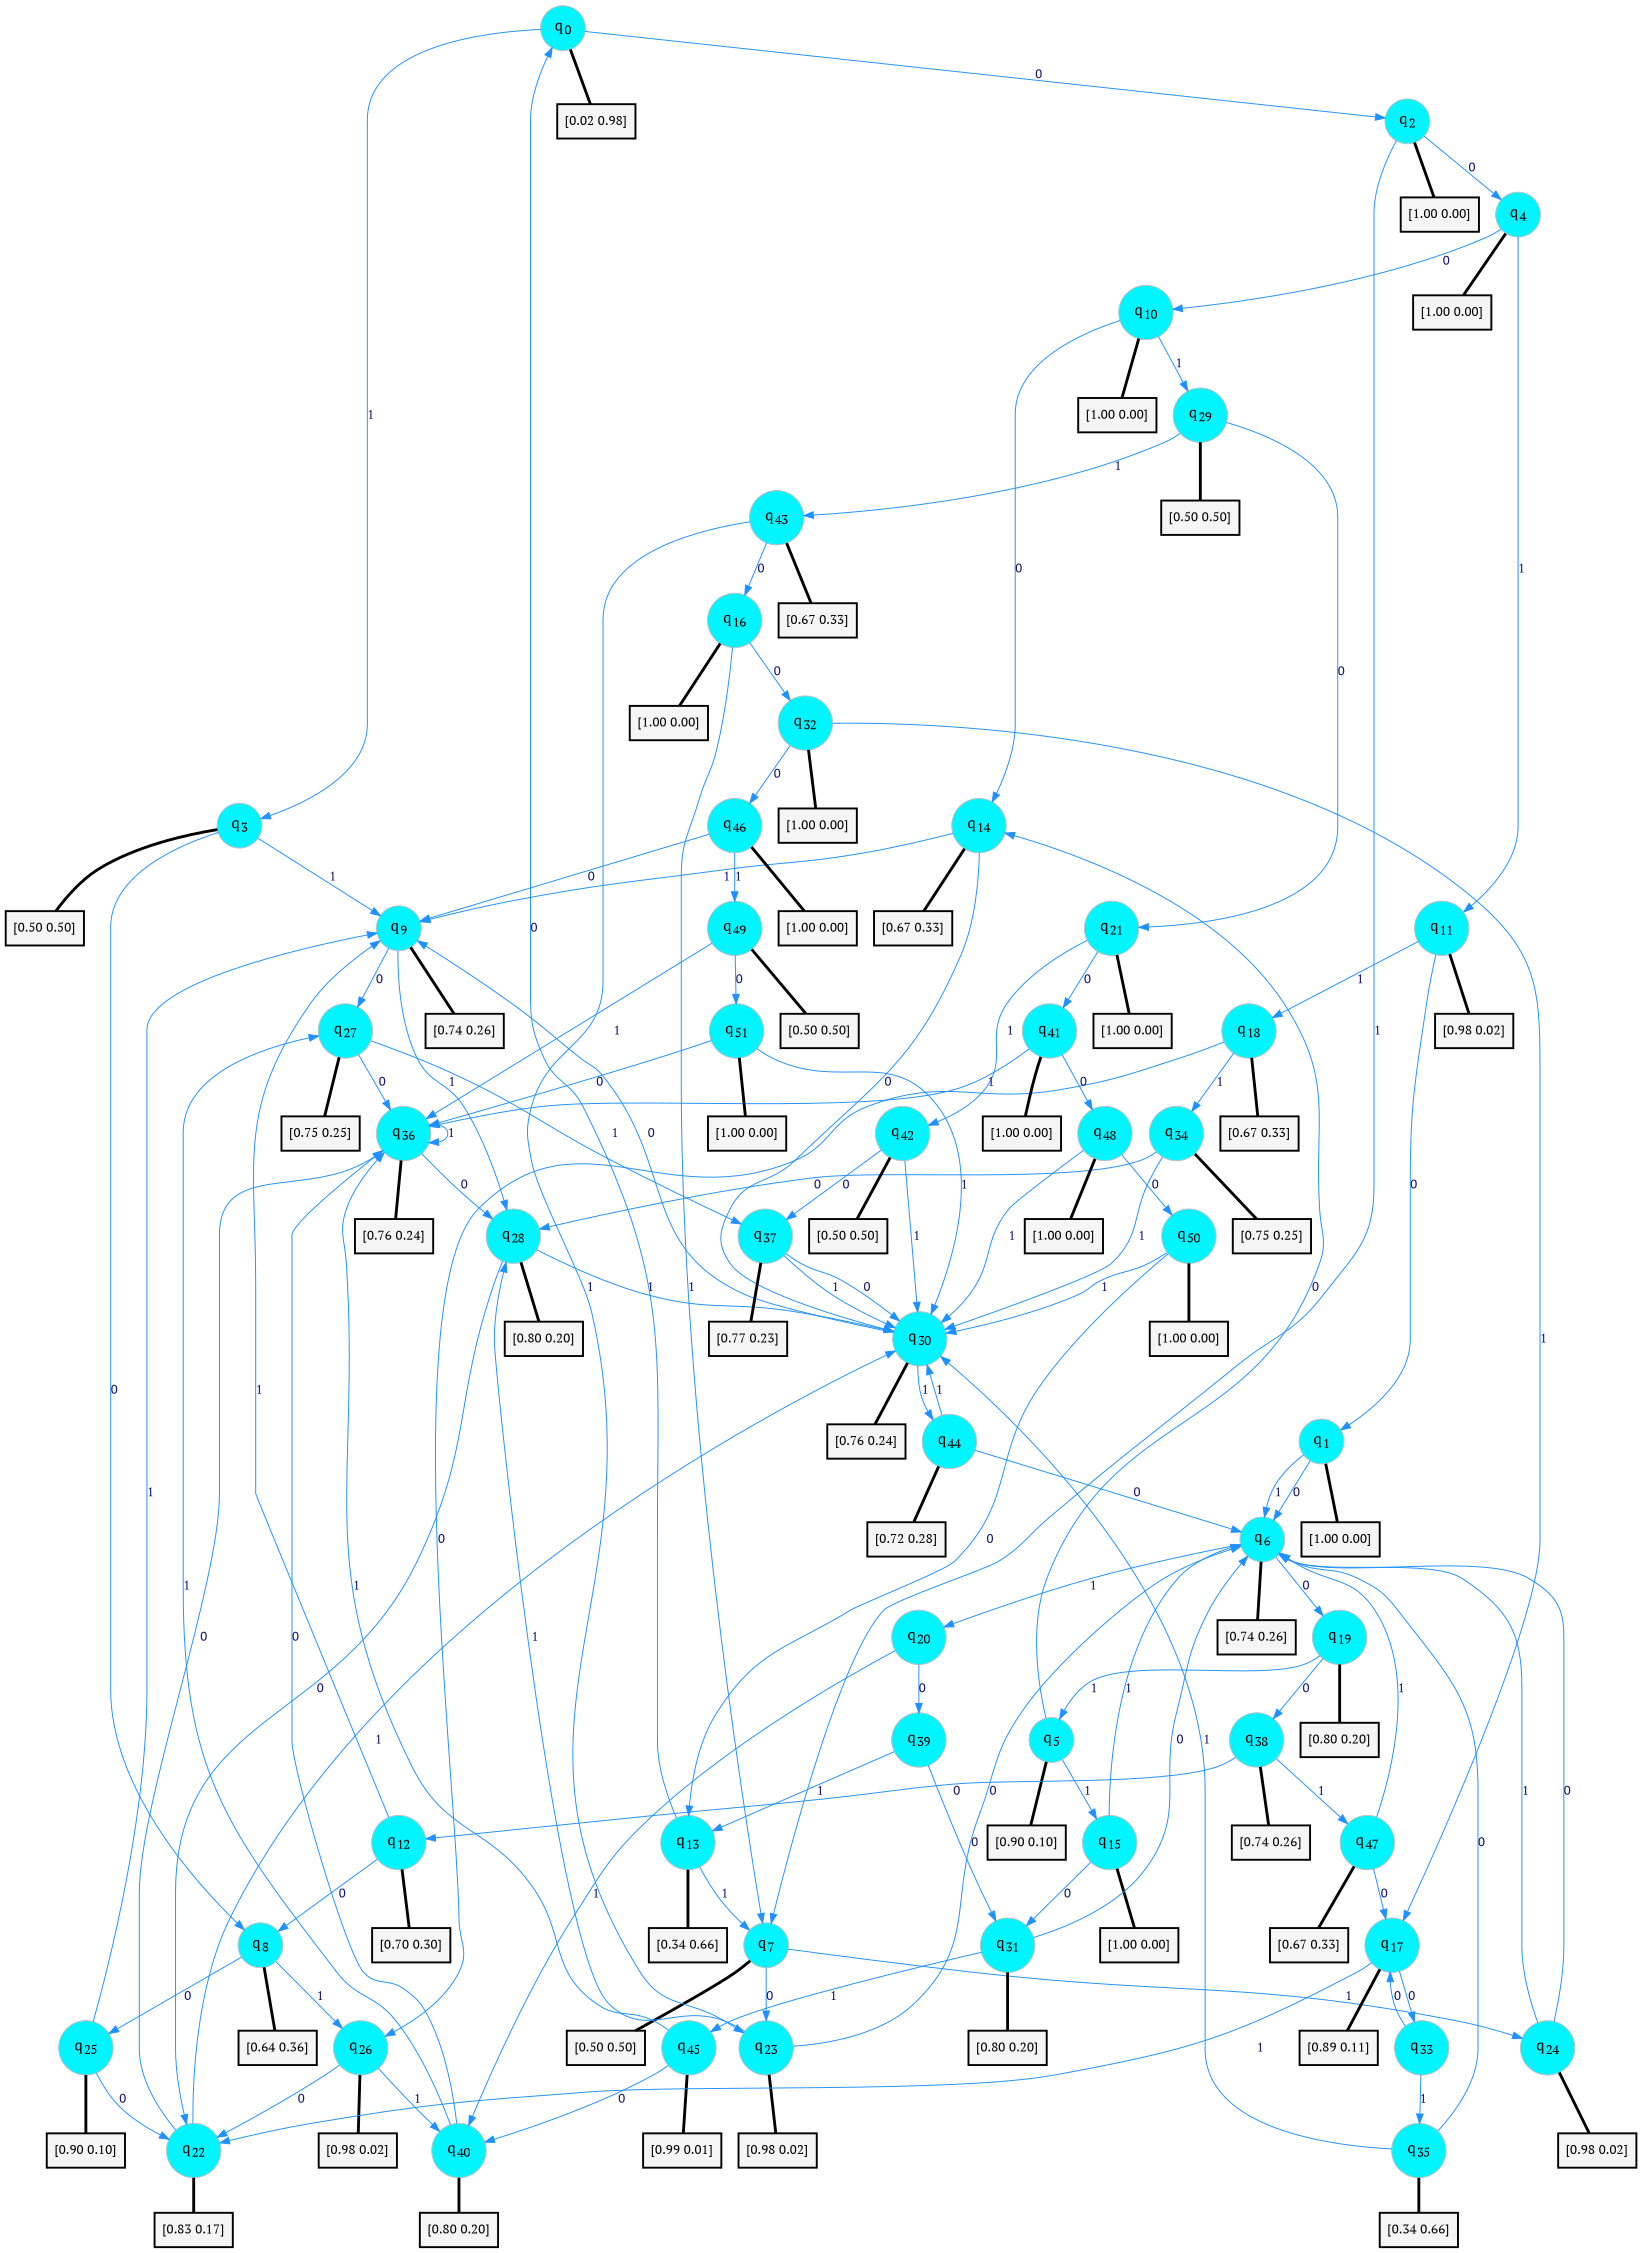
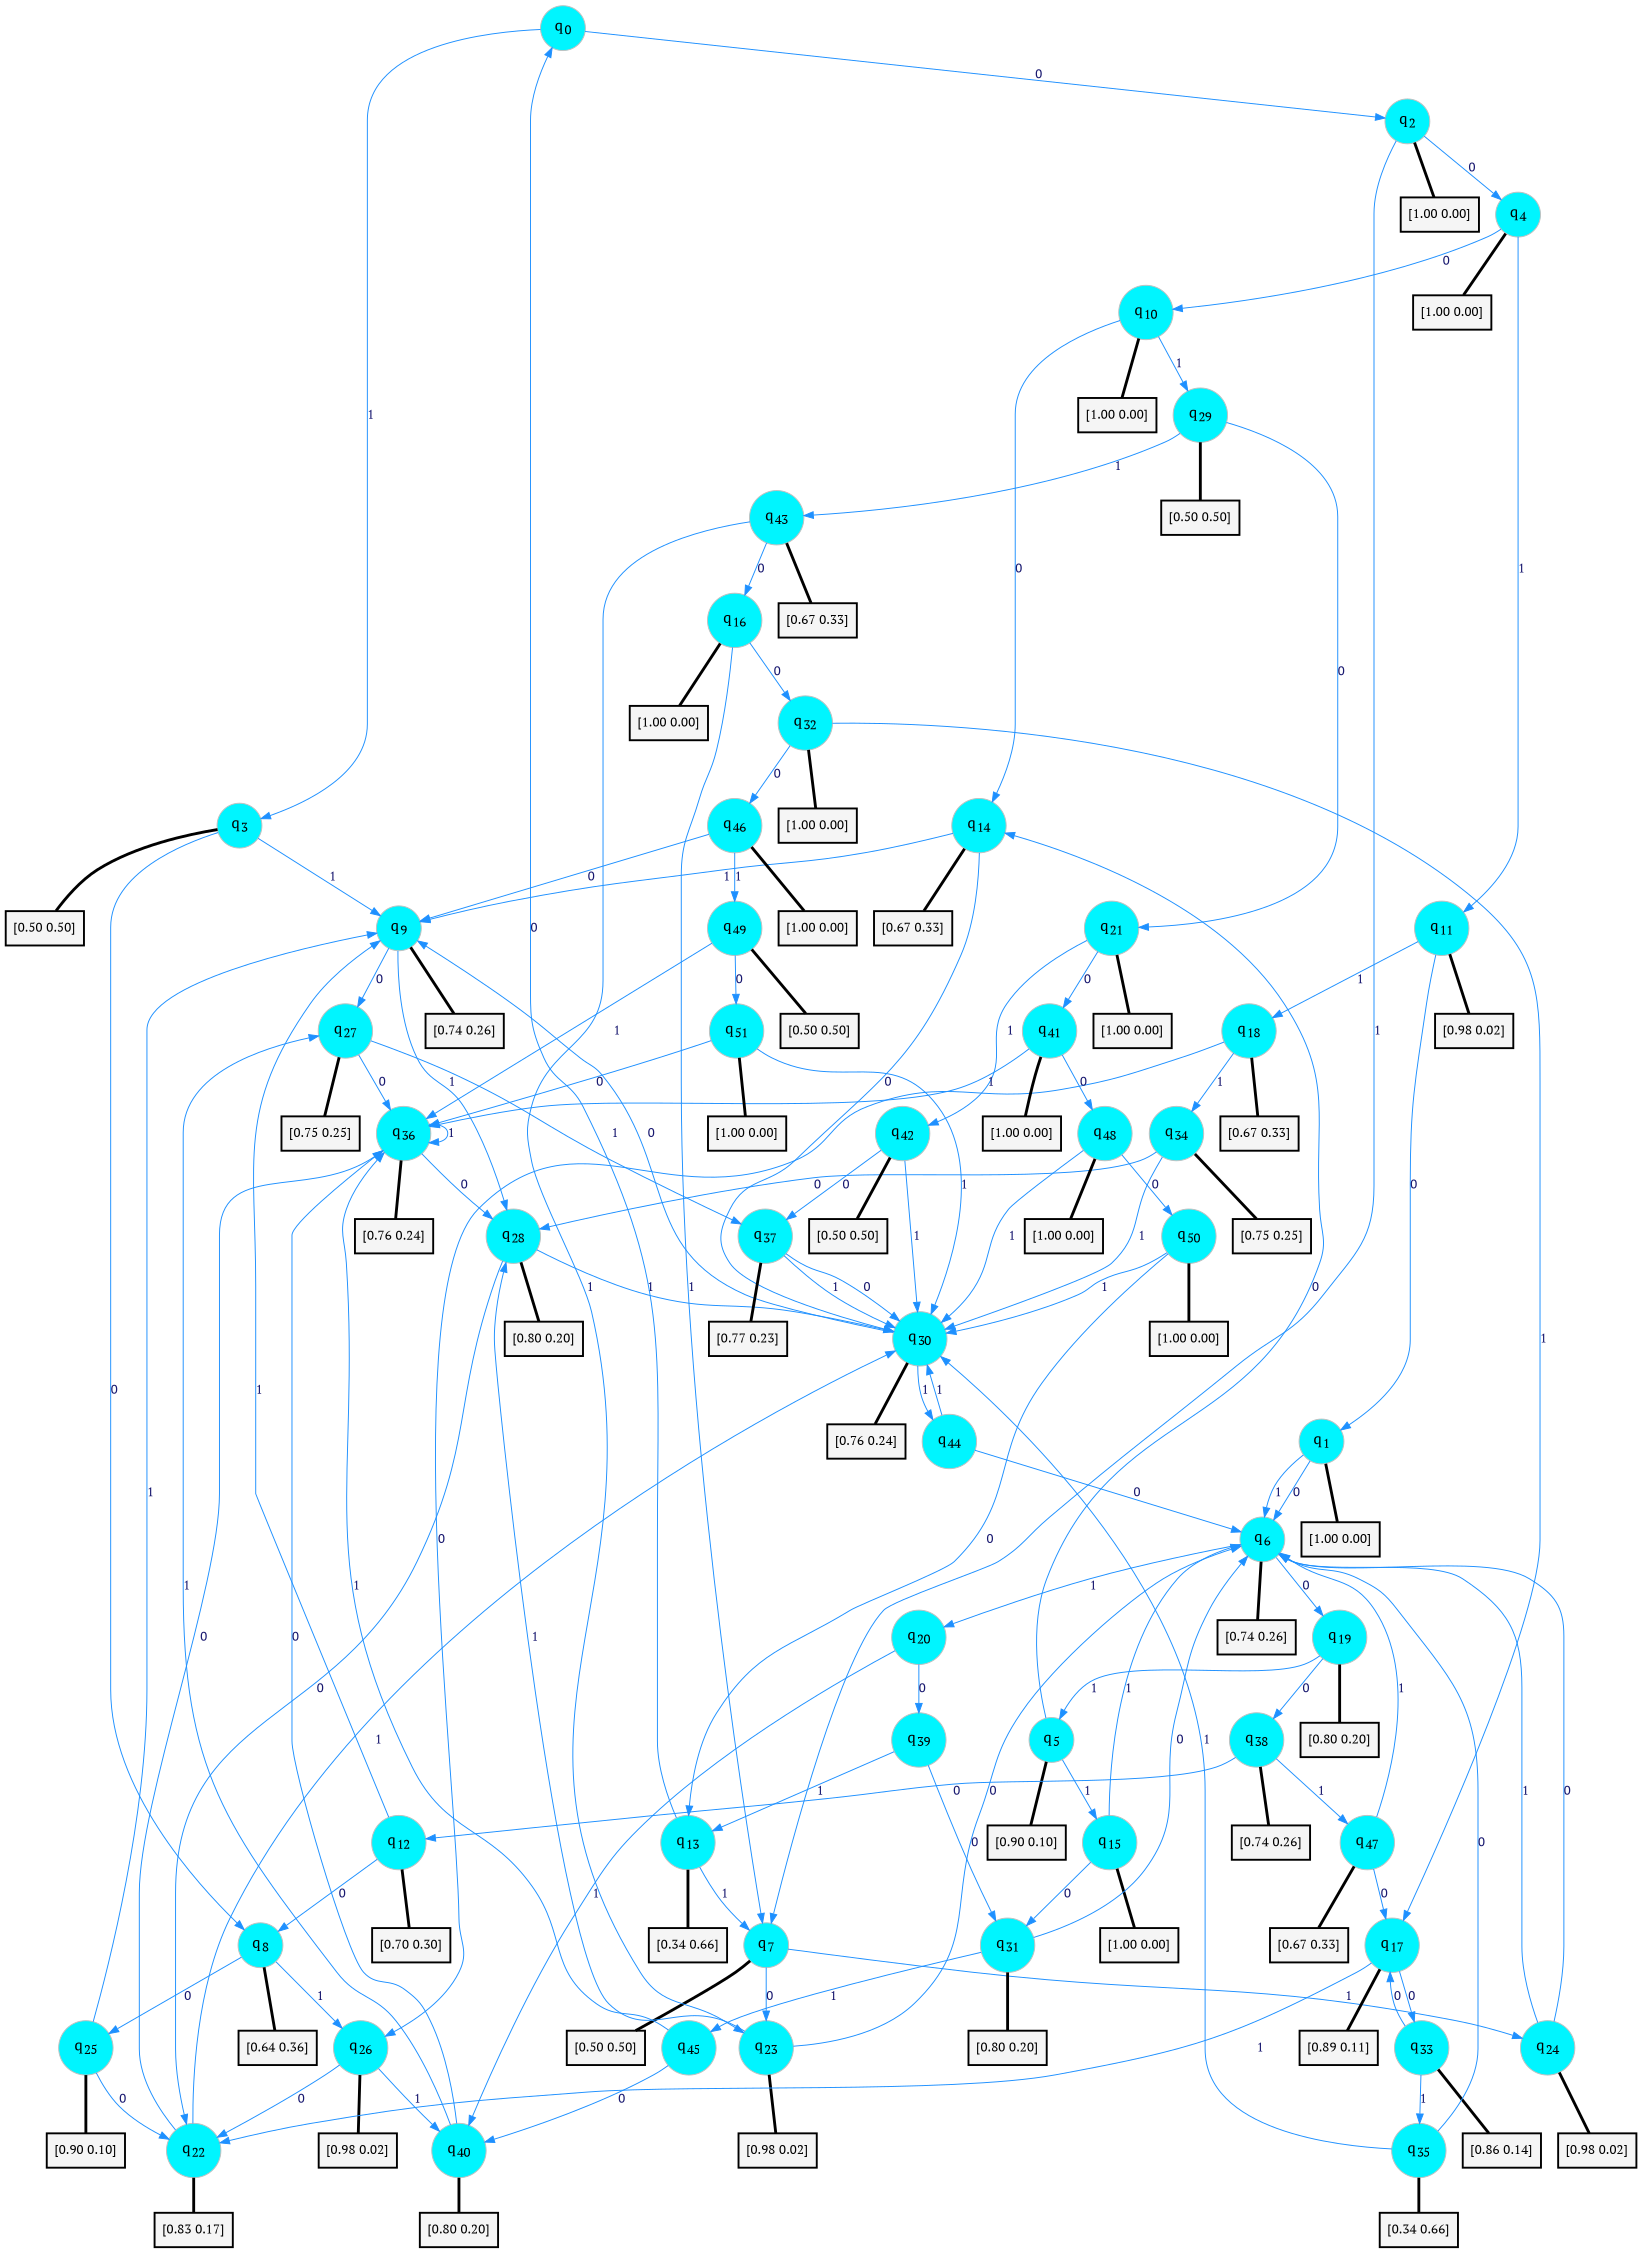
node "[0.02 0.98]": removed
node "[0.72 0.28]": removed
node "[0.99 0.01]": removed
node "[0.86 0.14]": added
